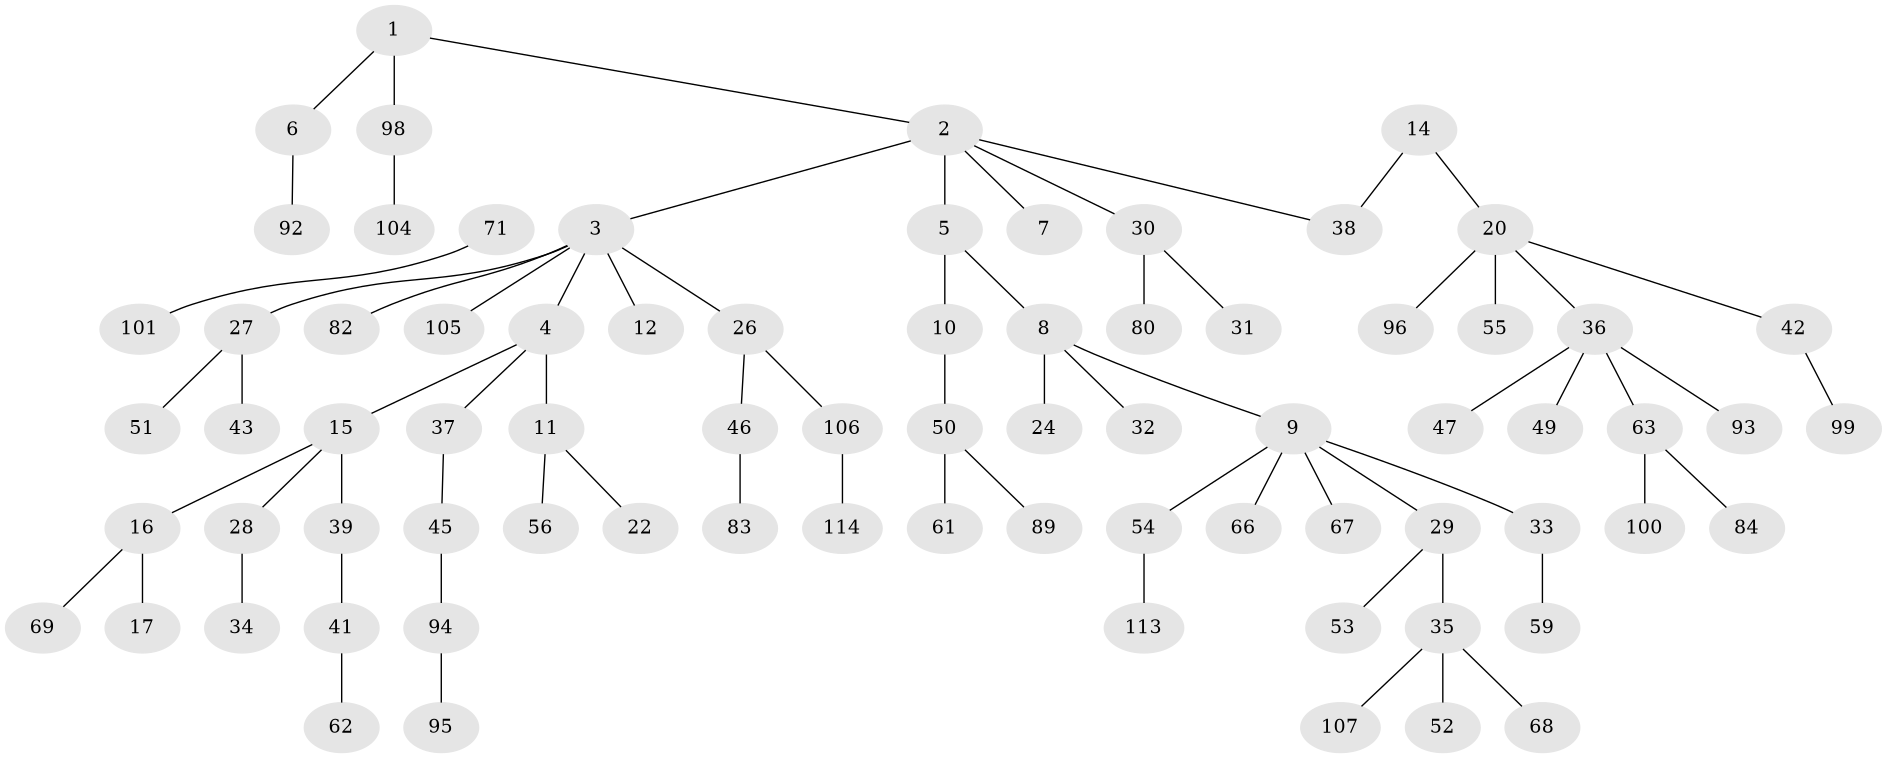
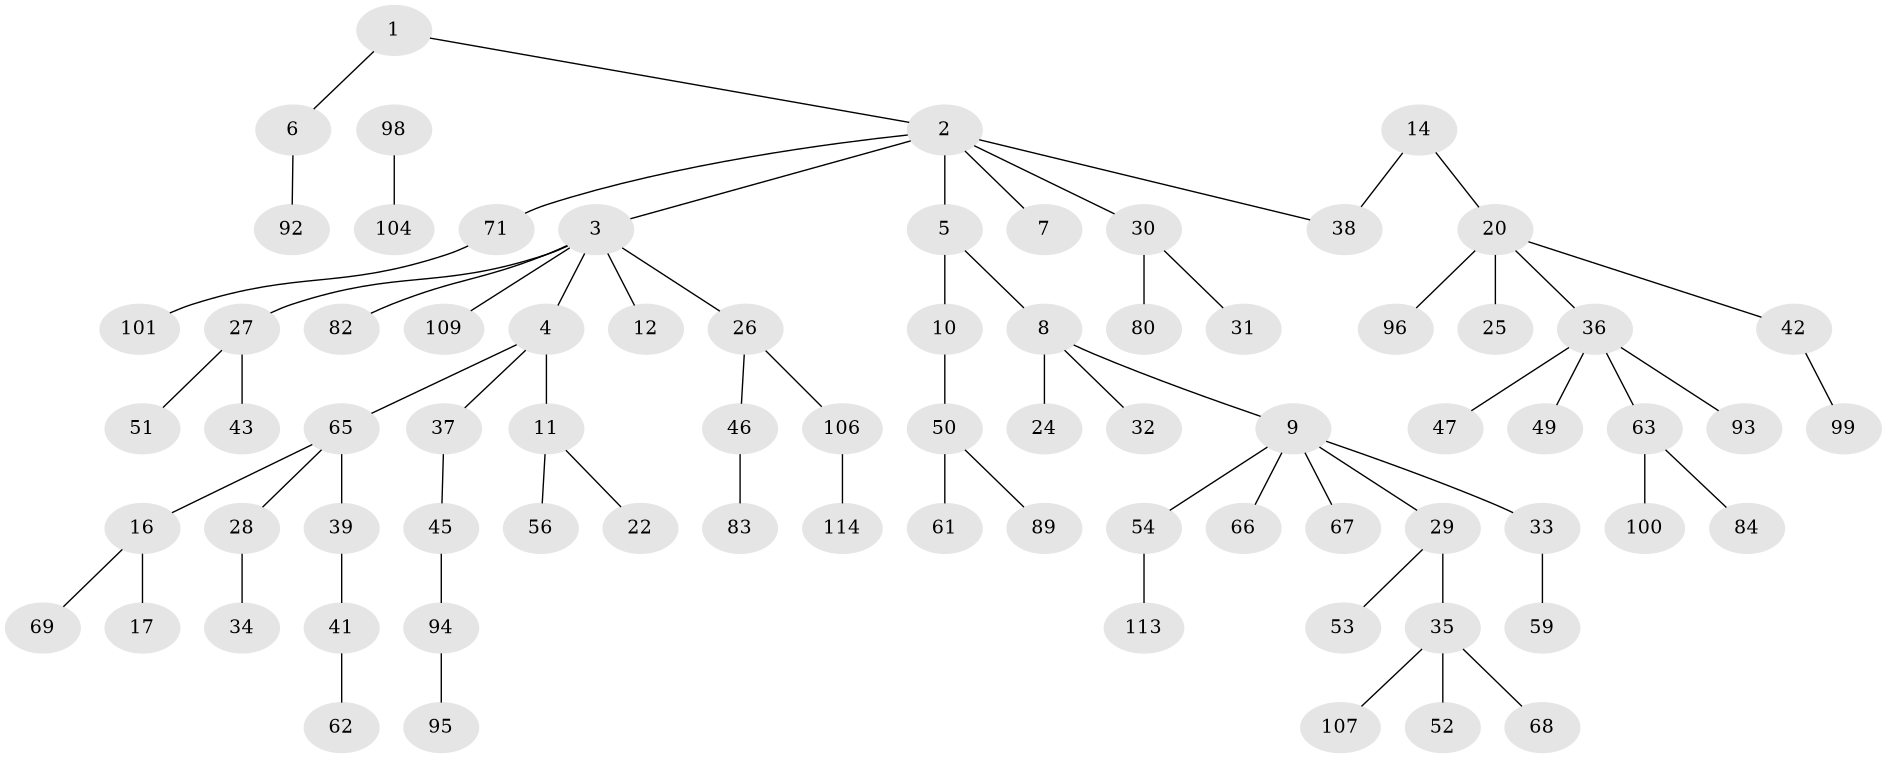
edge "1" -- "98": removed
edge "2" -- "71": added
node "105": label "105" -> "109"
node "55": label "55" -> "25"
node "15": label "15" -> "65"
